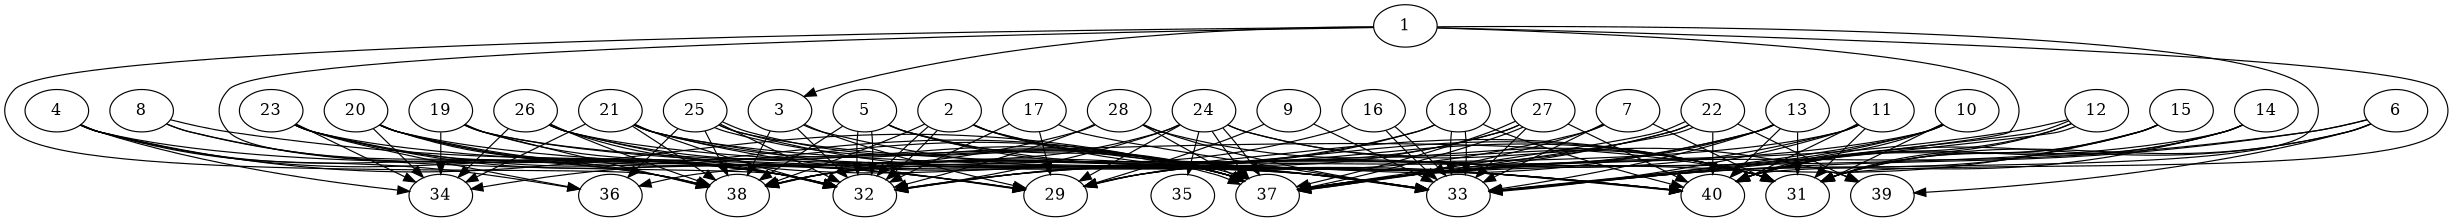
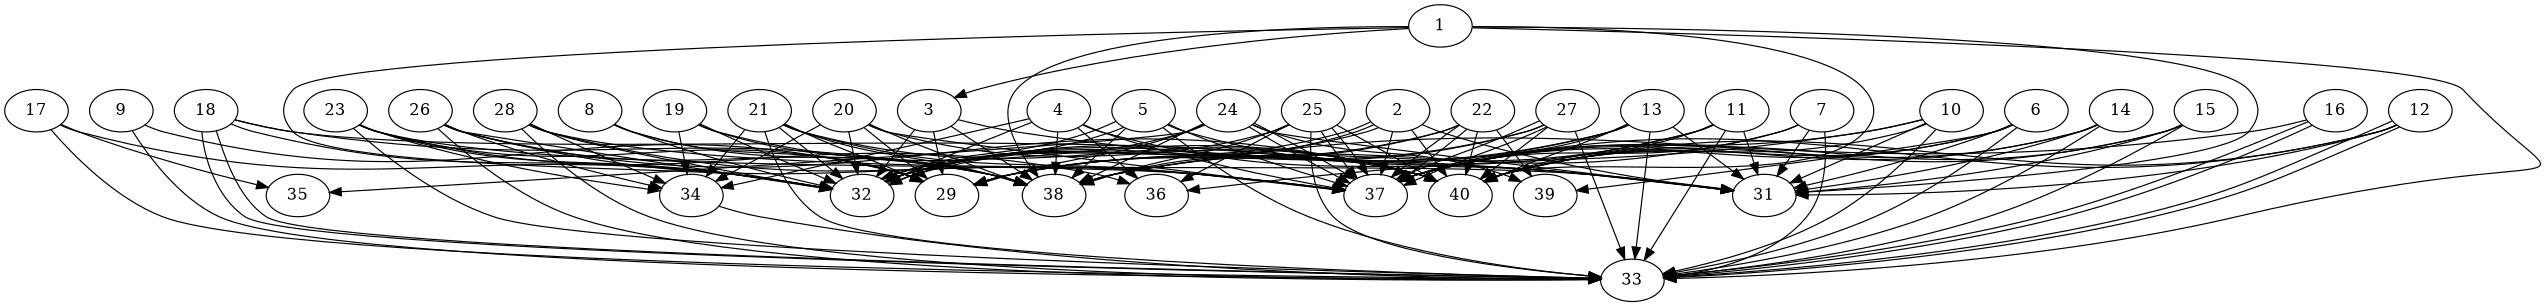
edge "17" -> "29": now "17" -> "35"
edge "19" -> "33": now "34" -> "33"
